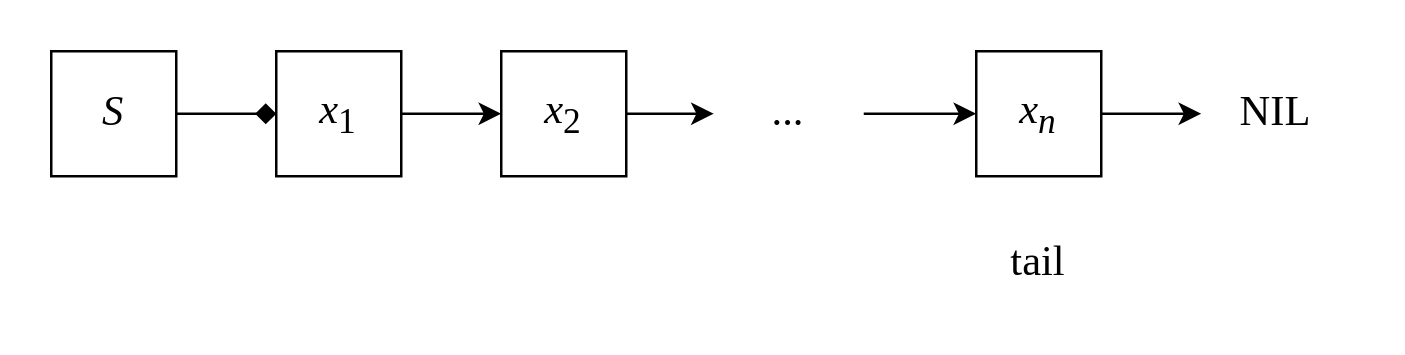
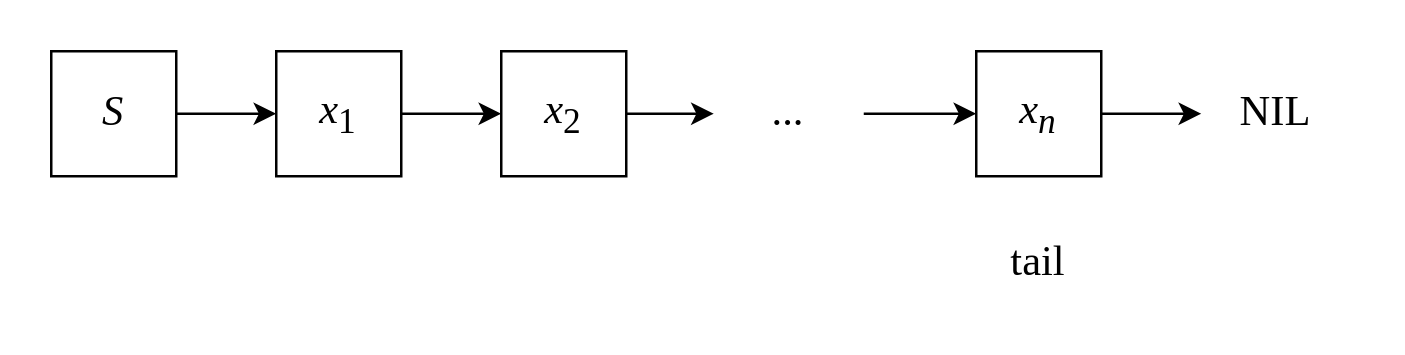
edge "S" -> "x1": arrowhead diamond -> classic
